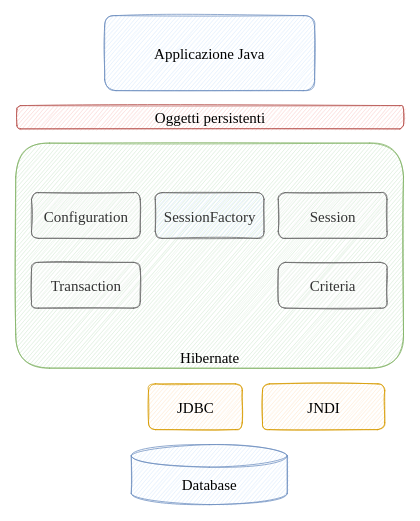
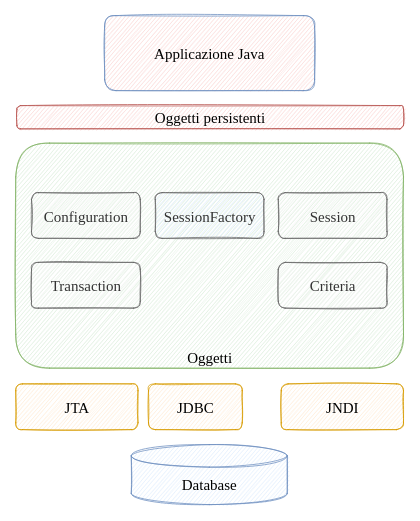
node "Applicazione Java": fillcolor #dae8fc -> #f8cecc
node "Hibernate": label "Hibernate" -> "Oggetti"
node "JTA": added
node "JNDI": moved (324, 407) -> (342, 407)
